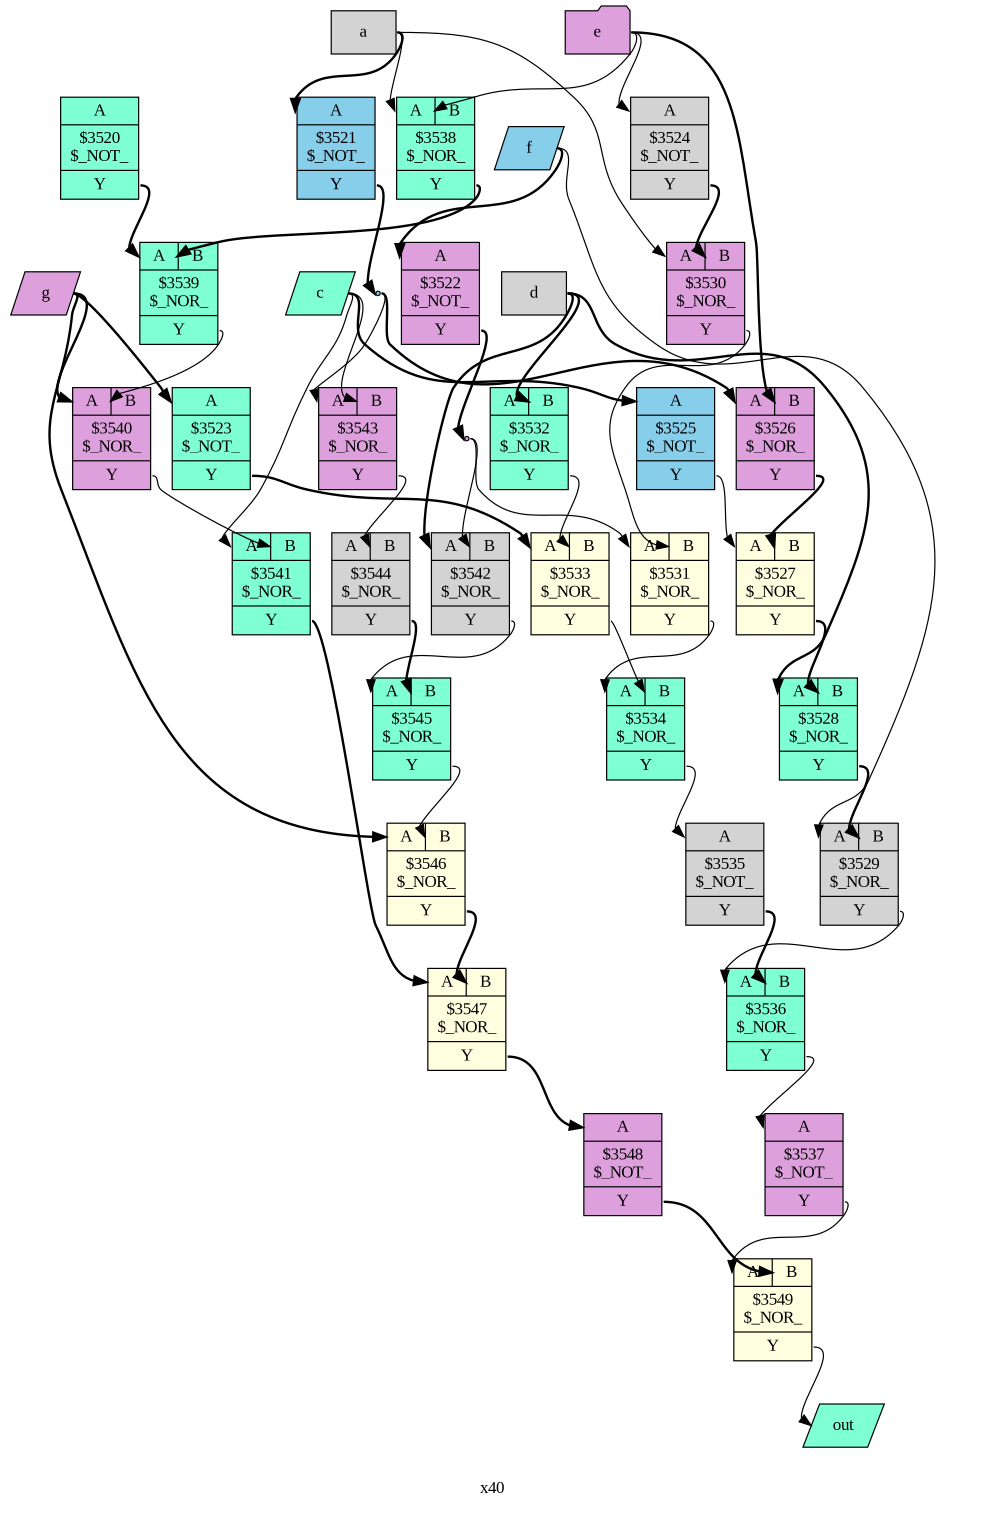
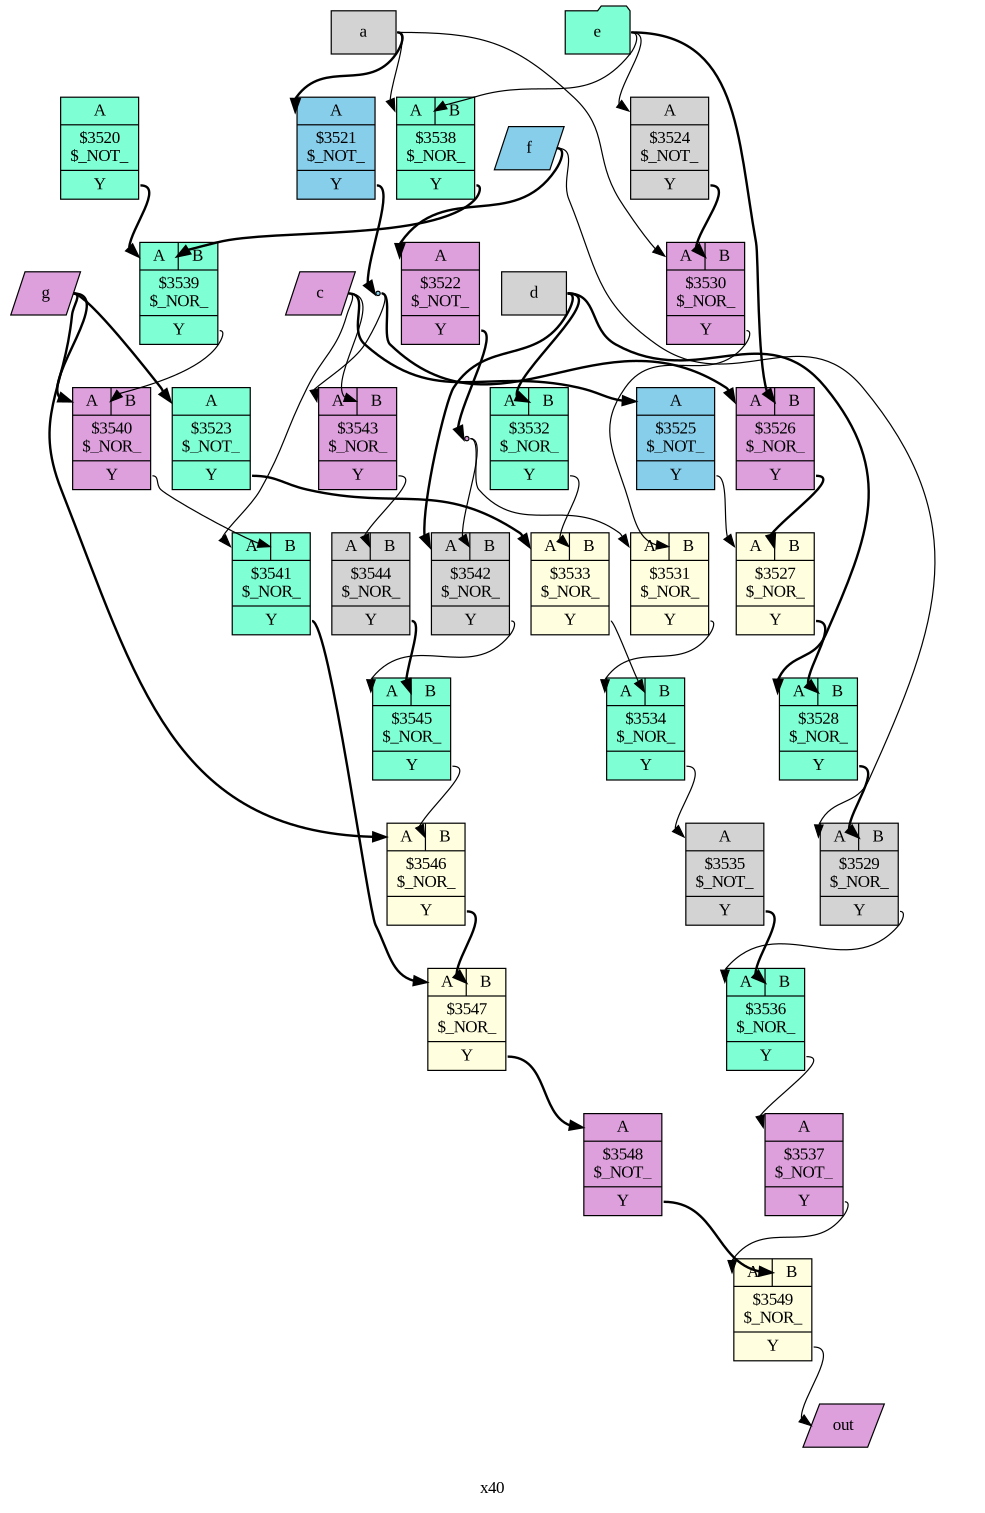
node "e": fillcolor plum -> aquamarine
node "c": fillcolor aquamarine -> plum
node "out": fillcolor aquamarine -> plum
